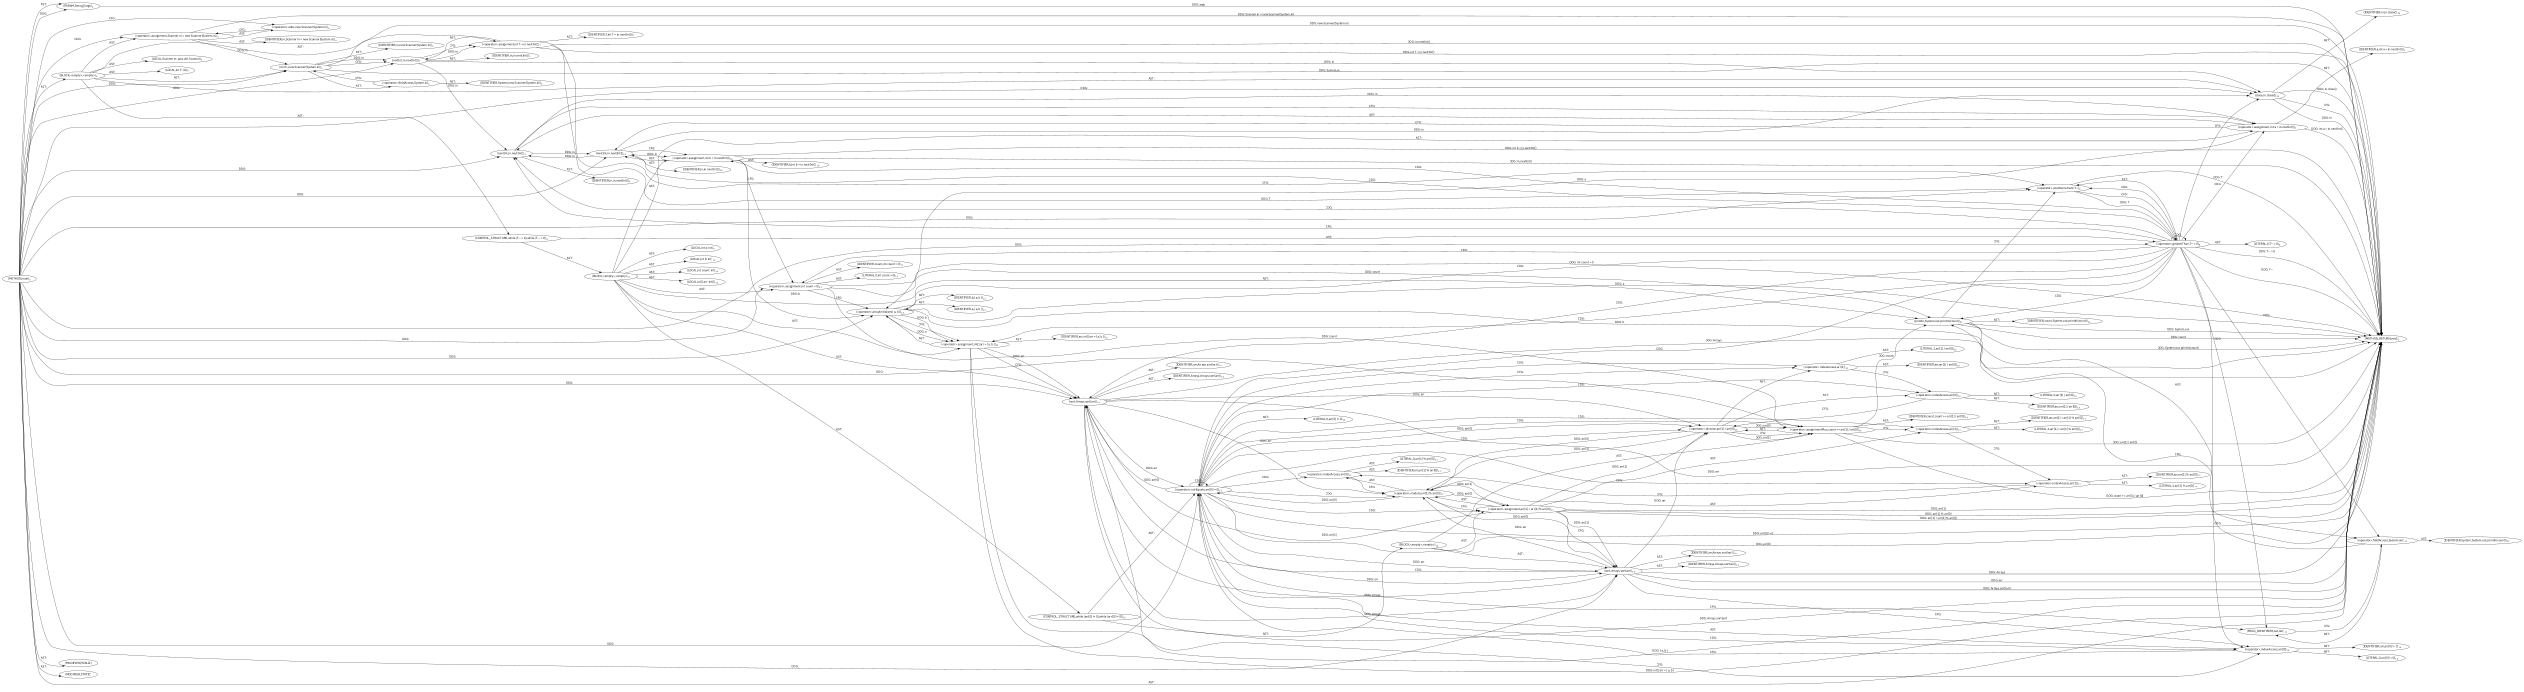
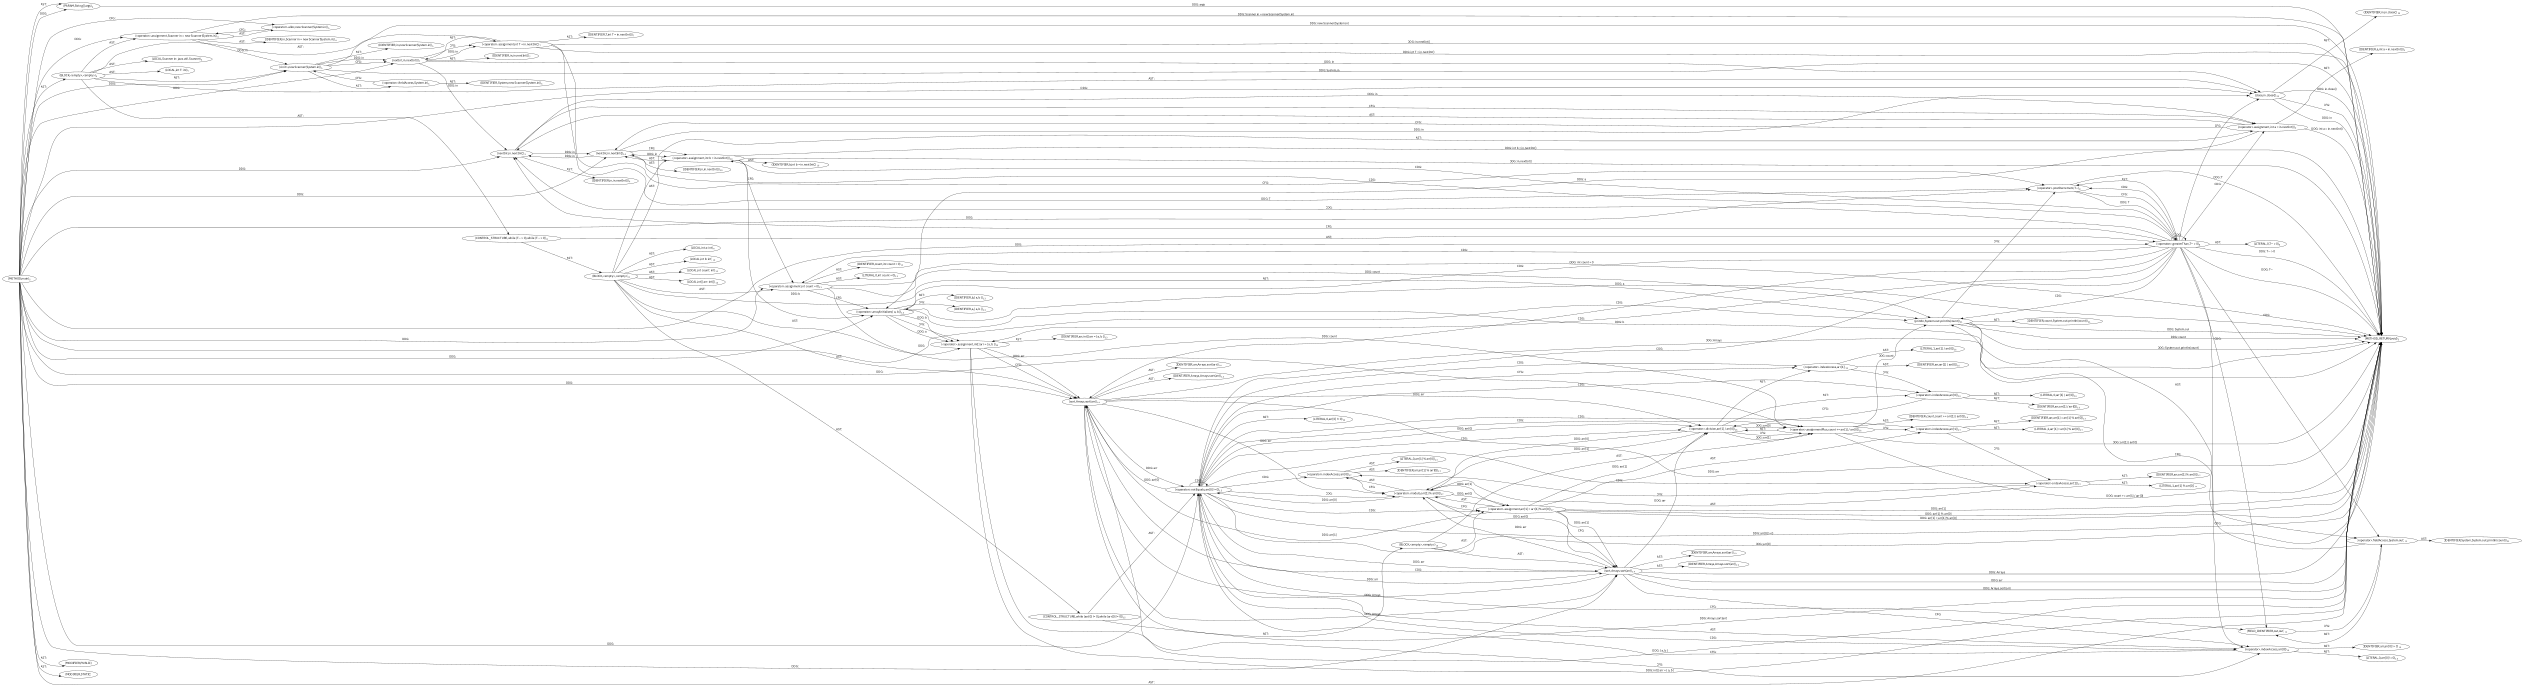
edge "(<operator>.arrayInitializer,{ a, b })" -> "(IDENTIFIER,a,{ a, b })": label "AST: " -> "CFG: "
edge "(<operator>.assignment,int[] arr = { a, b })" -> "(<operator>.arrayInitializer,{ a, b })": removed, label "AST:"
edge "(METHOD,main)" -> "(println,System.out.println(count))": added, label "DDG:"
